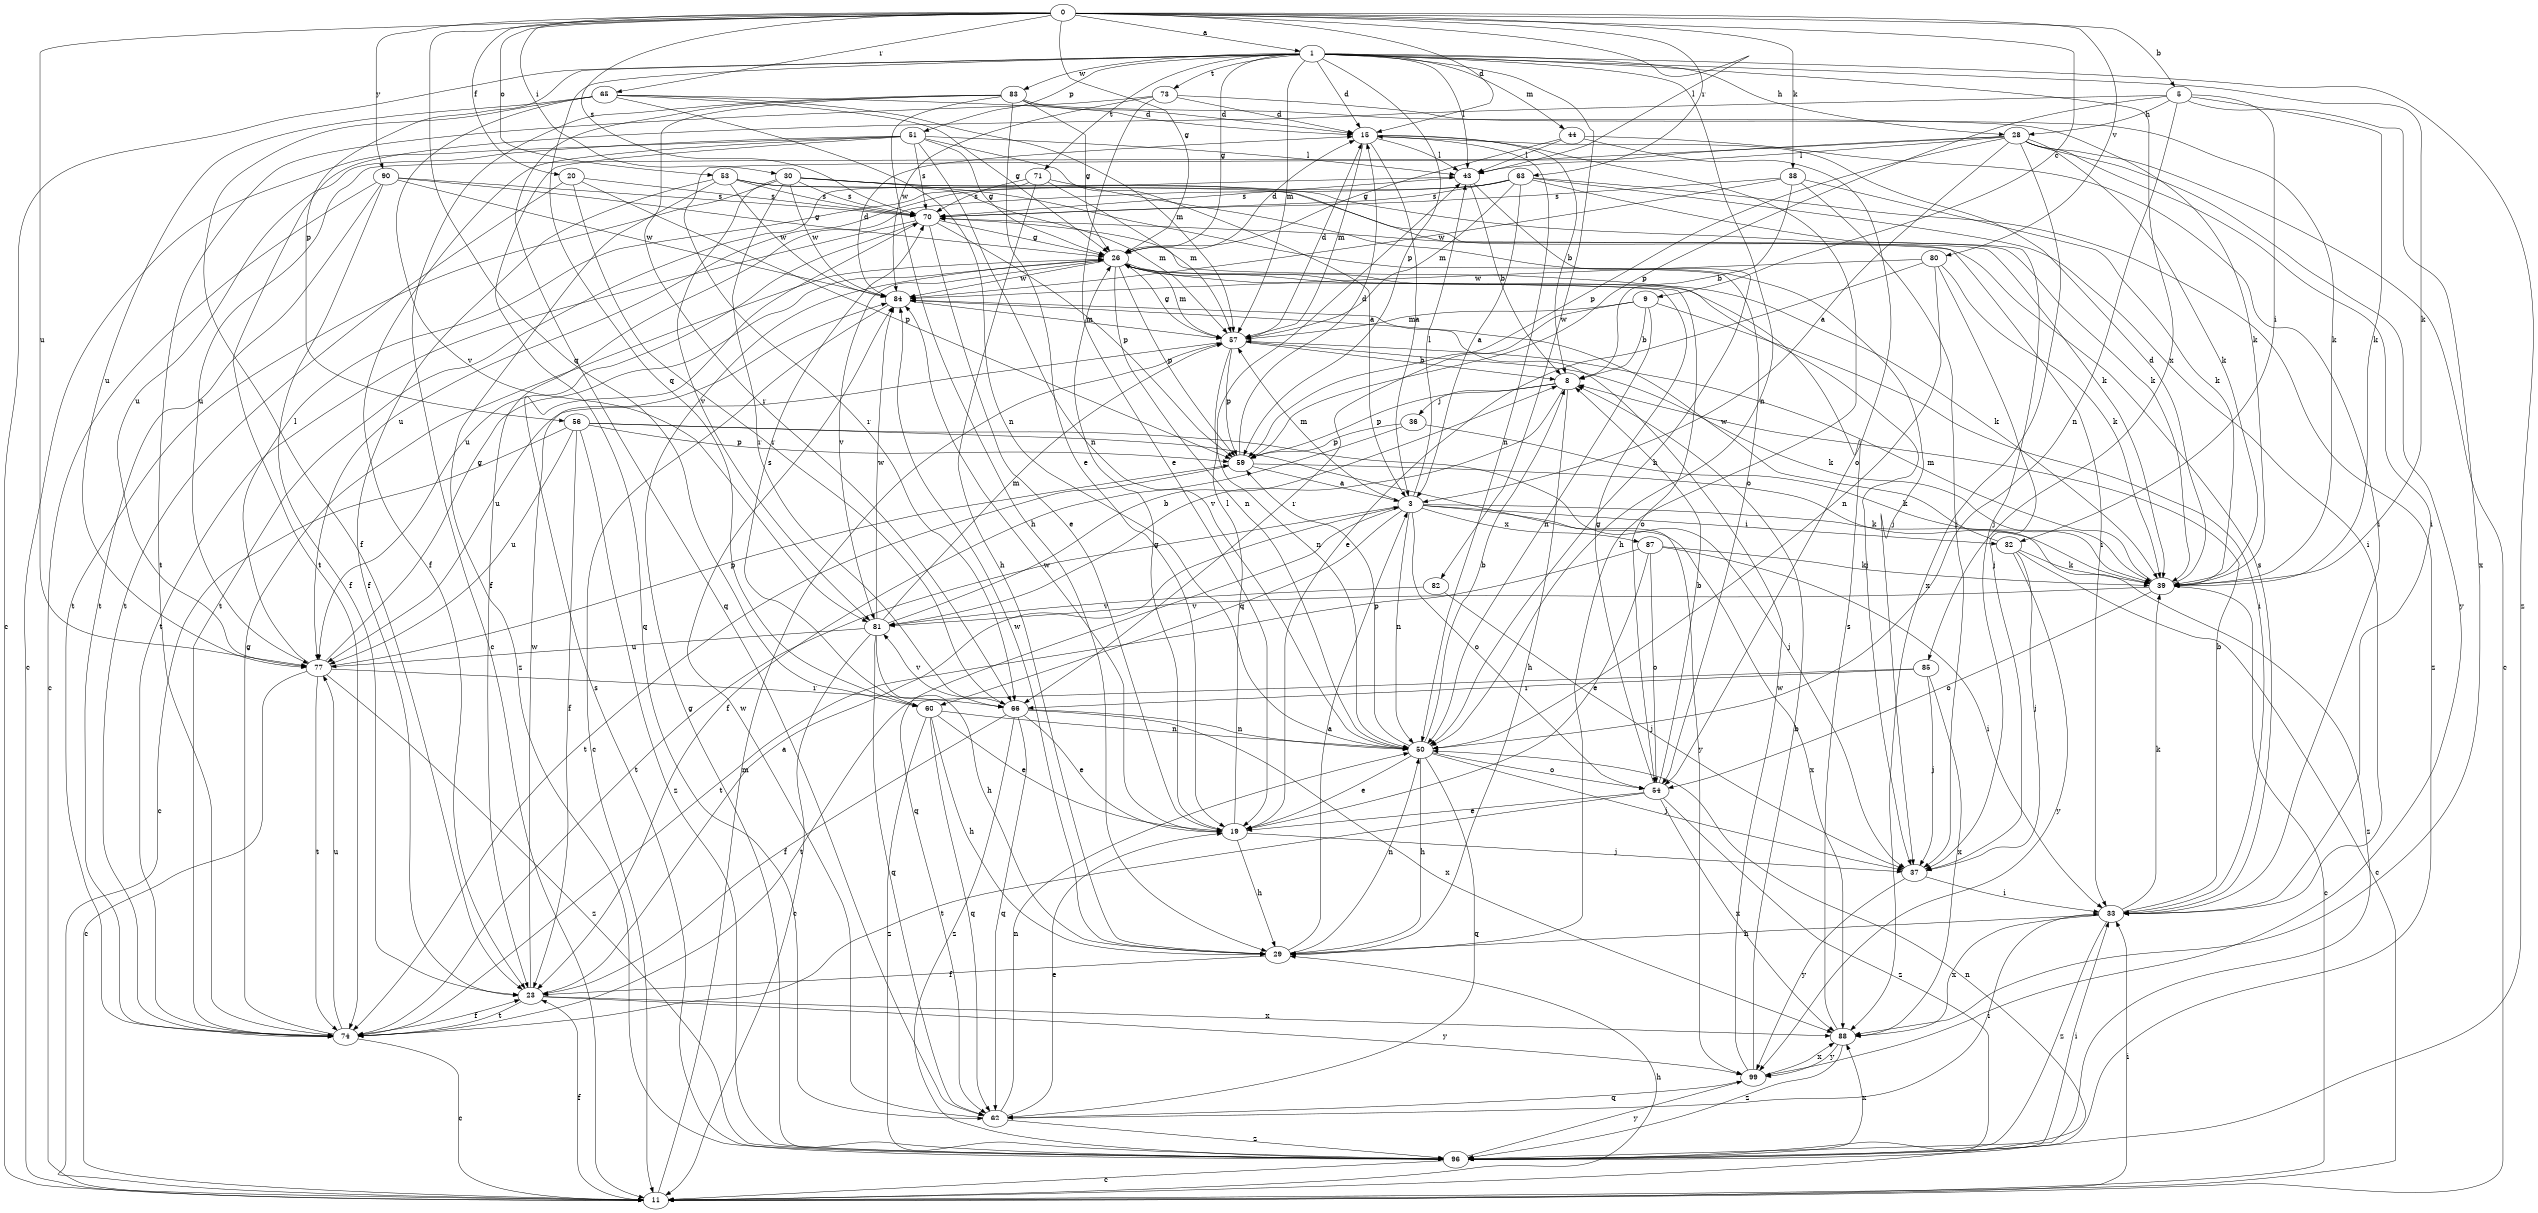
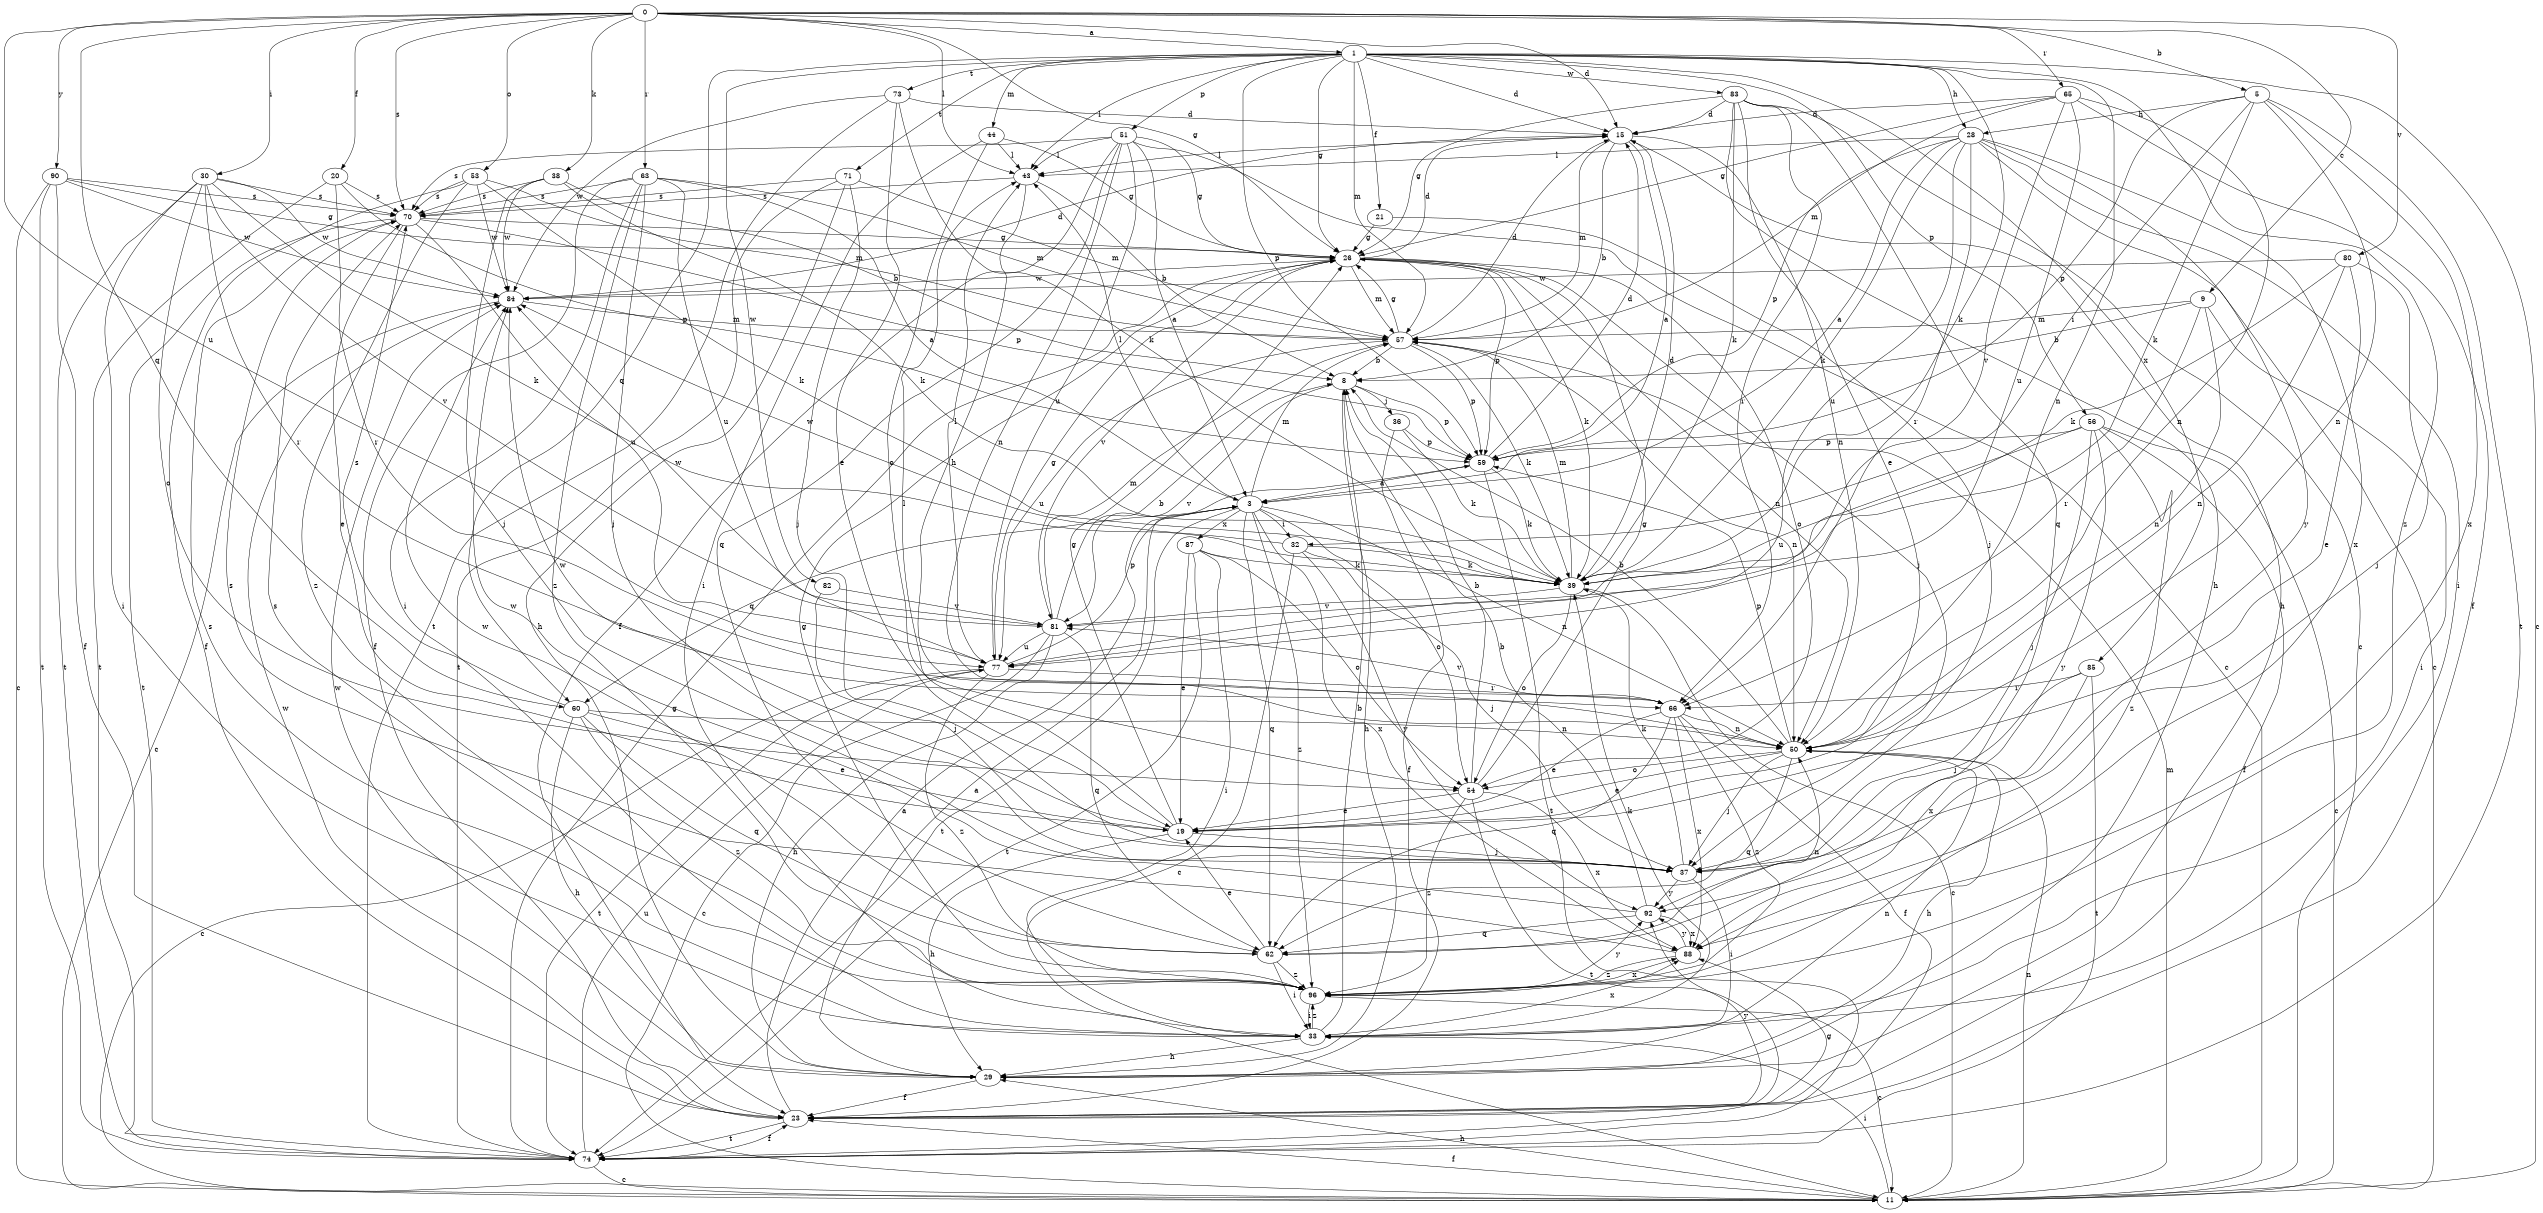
node "21": added
edge "37" -> "39": added, label "k"
edge "23" -> "88": label "x" -> "g"
node "99": label "99" -> "92"
